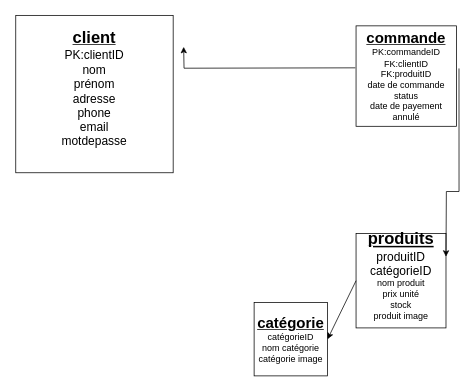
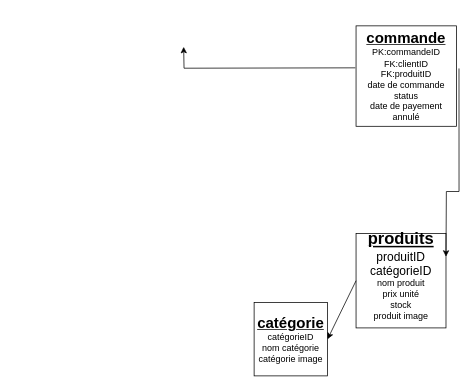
node "client PK:clientID nom prénom adresse phone email motdepasse": removed
